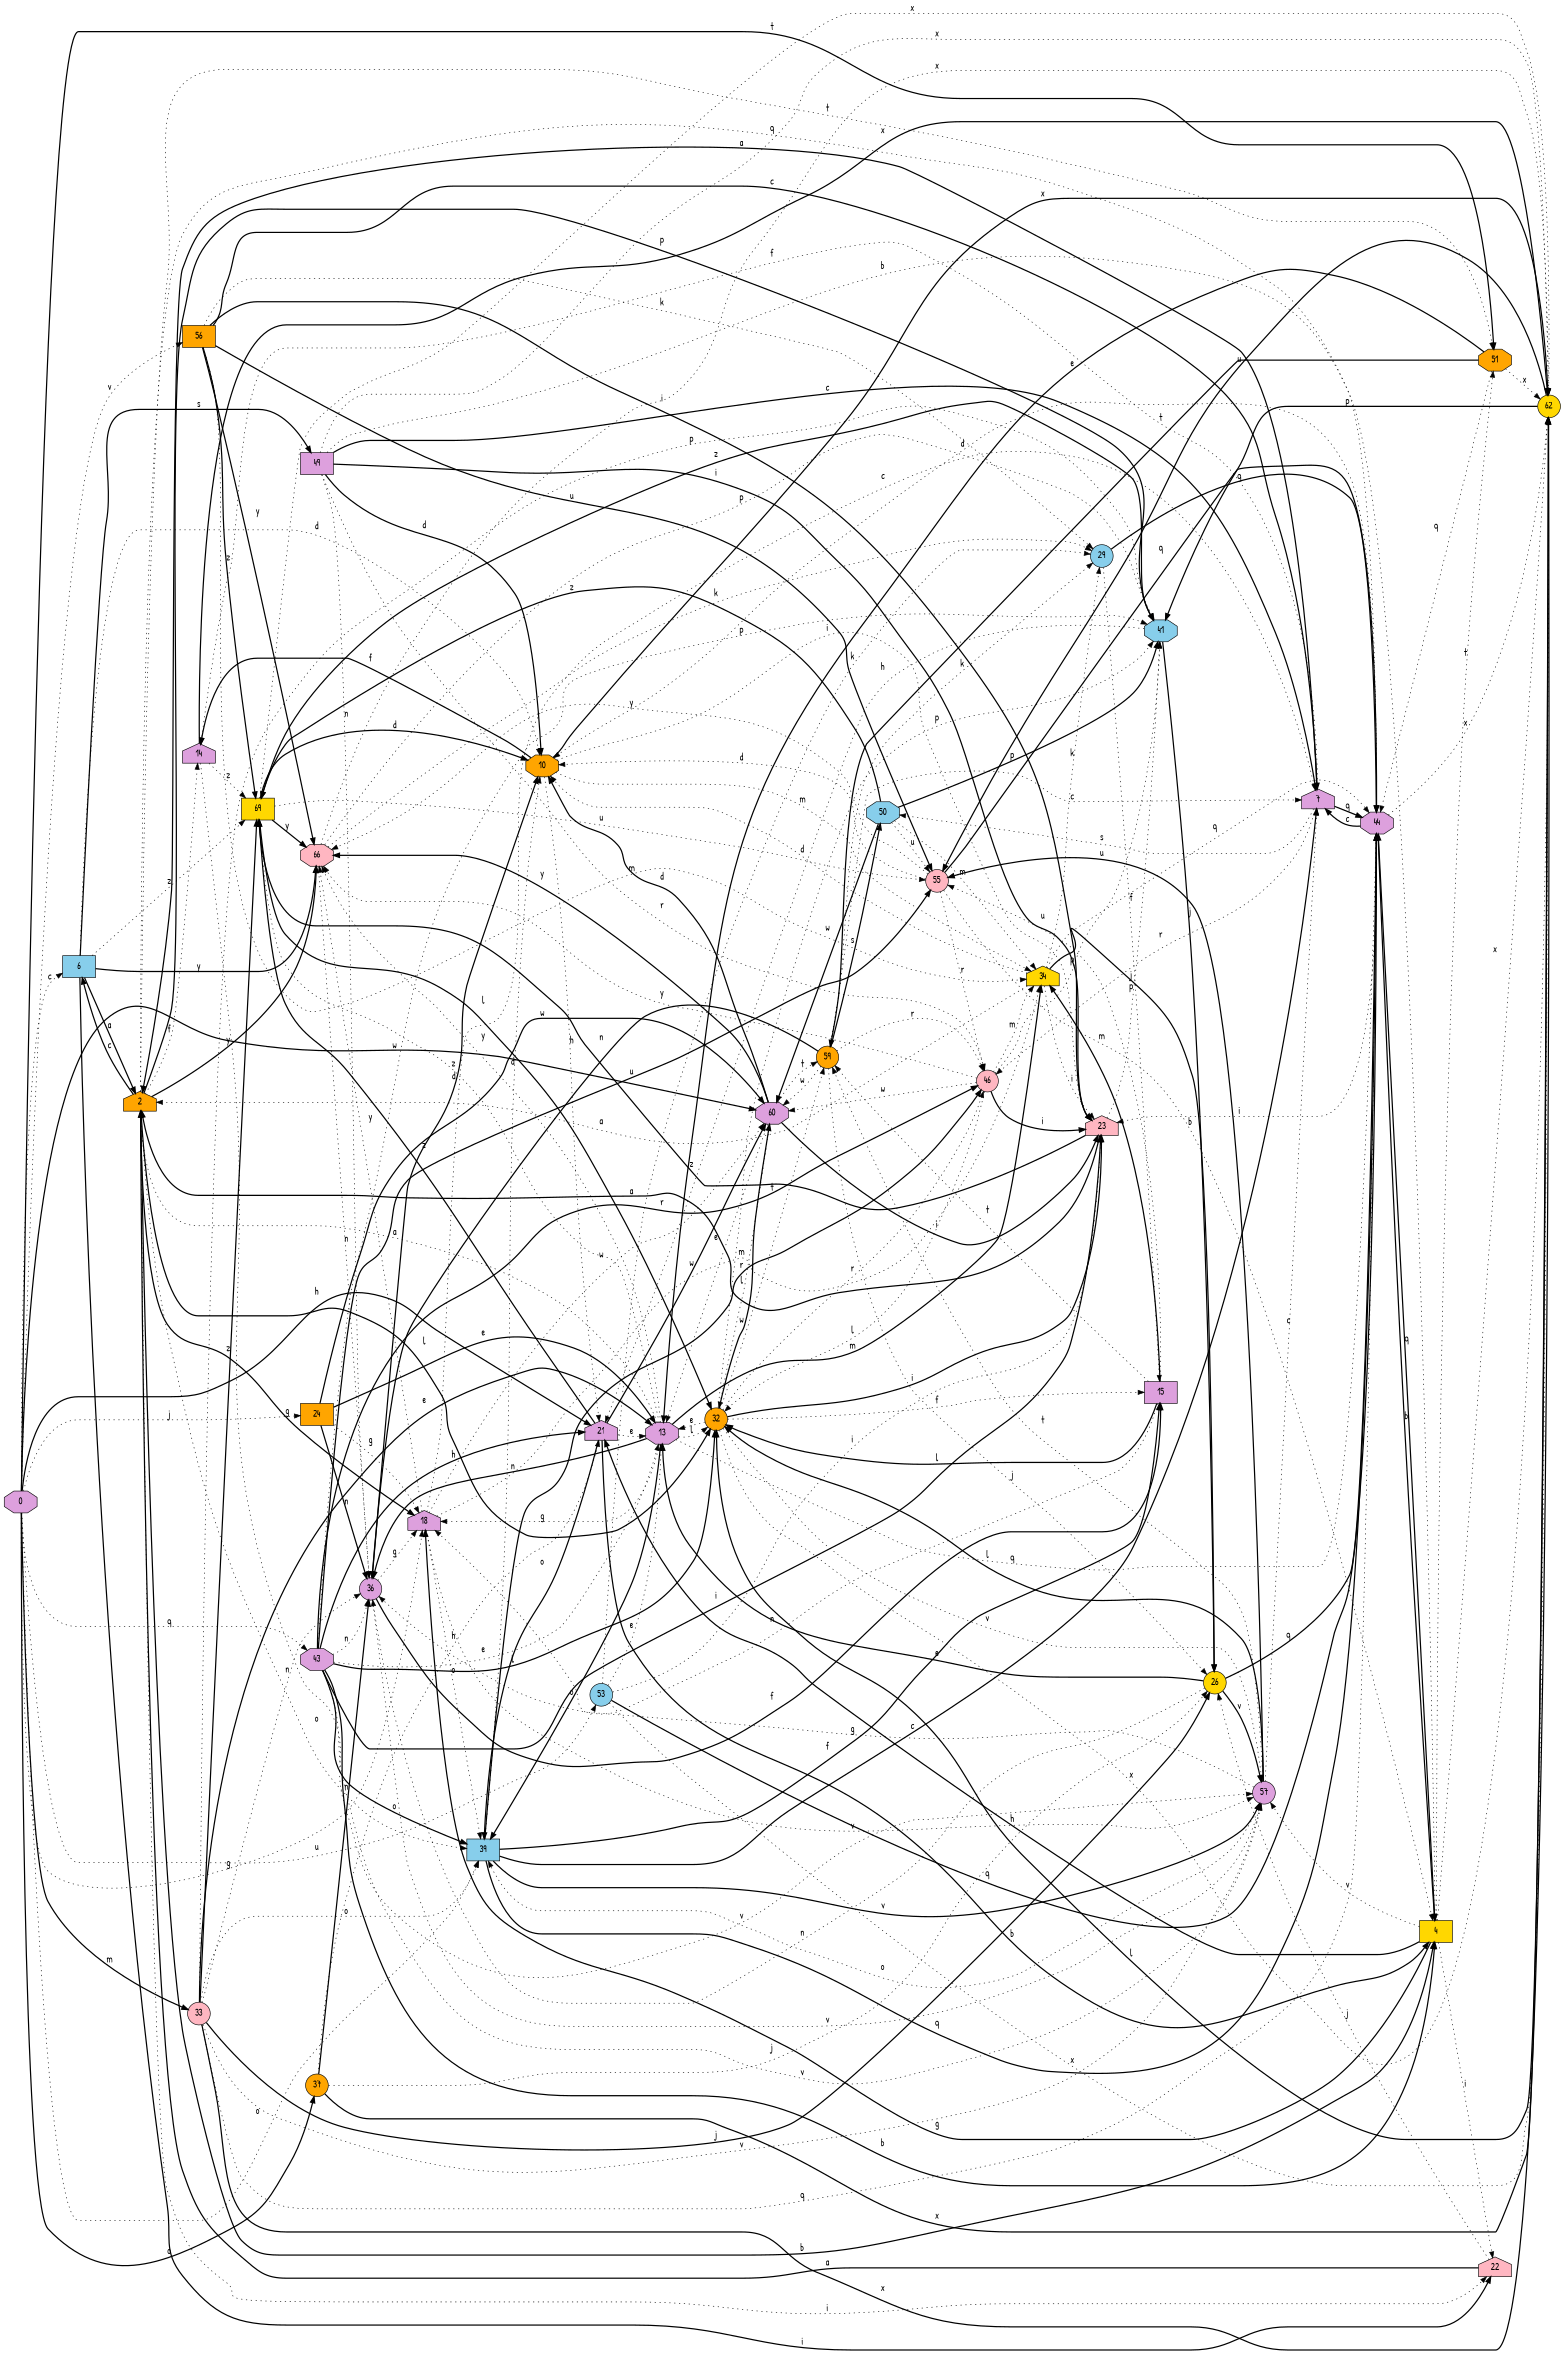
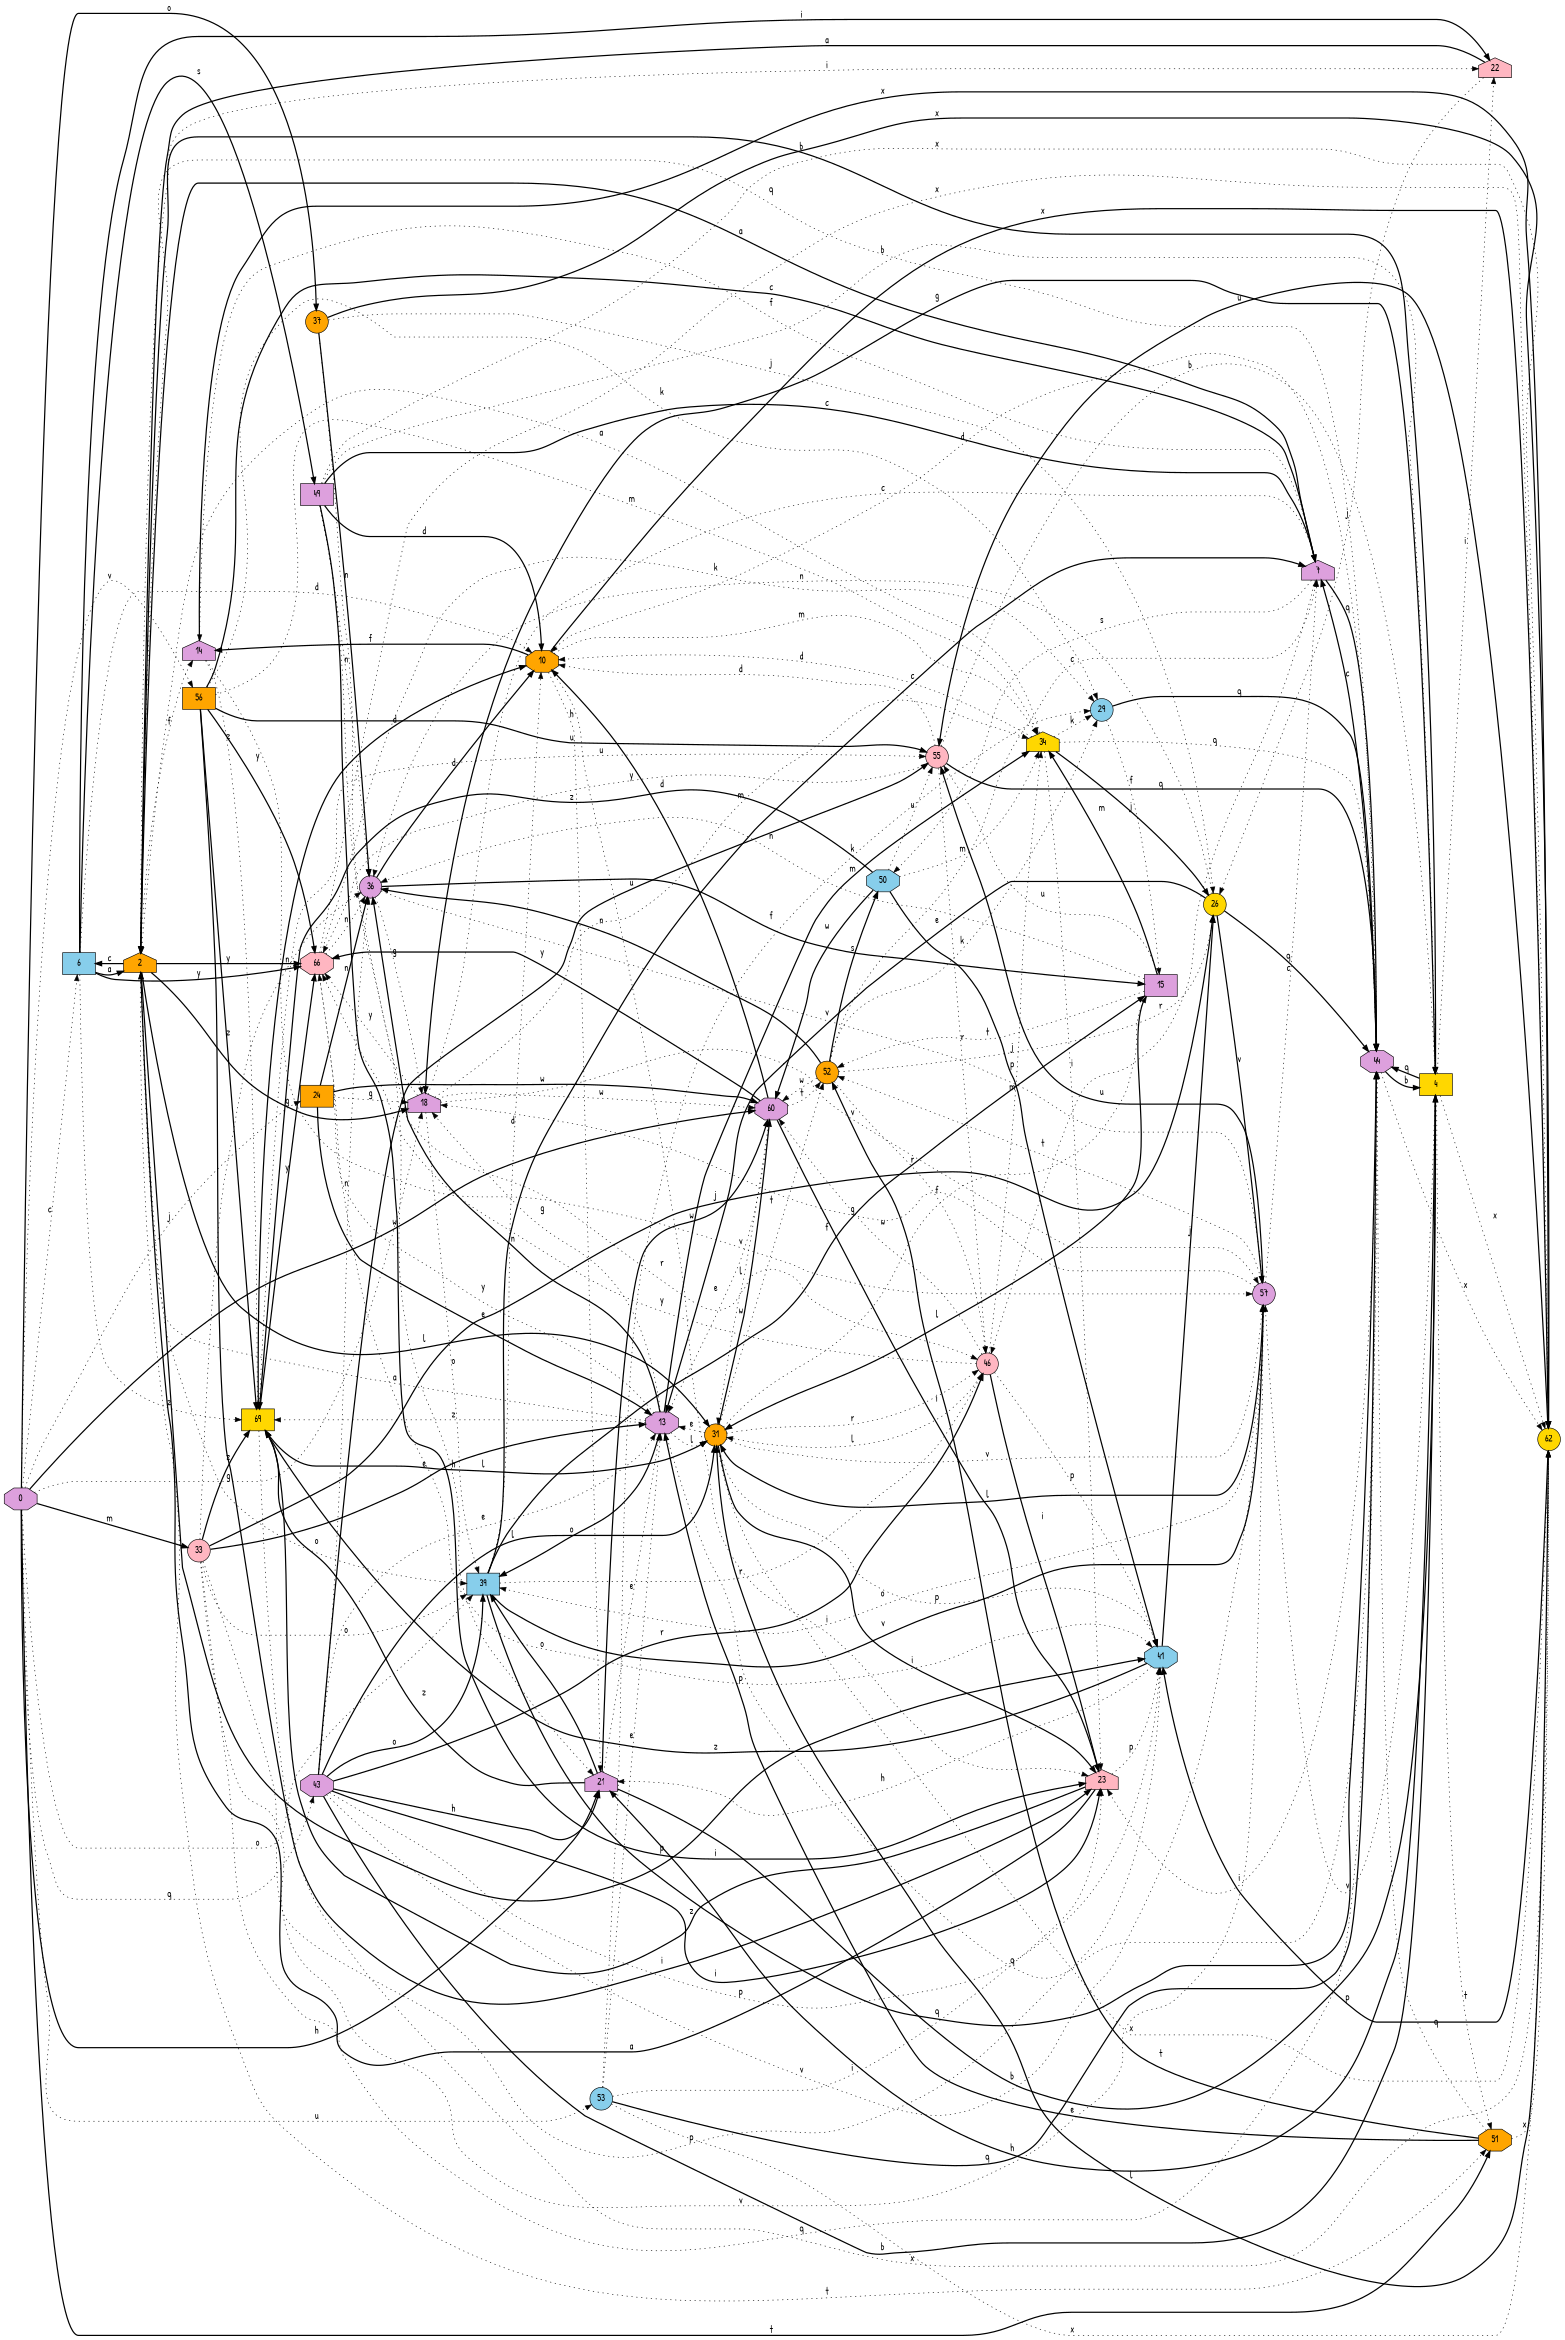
node "59": label "59" -> "52"
edge "39" -> "46": style bold -> dotted
node "32": label "32" -> "31"
edge "33" -> "62": removed, label "x"
